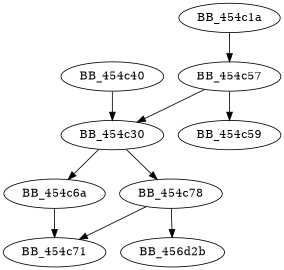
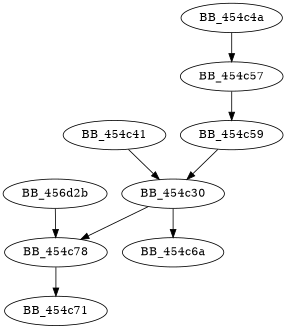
node "BB_454c1a": label "BB_454c1a" -> "BB_454c4a"
node "BB_454c40": label "BB_454c40" -> "BB_454c41"
edge "BB_454c57" -> "BB_454c30": now "BB_454c59" -> "BB_454c30"
edge "BB_454c6a" -> "BB_454c71": removed
edge "BB_454c78" -> "BB_456d2b": reversed
